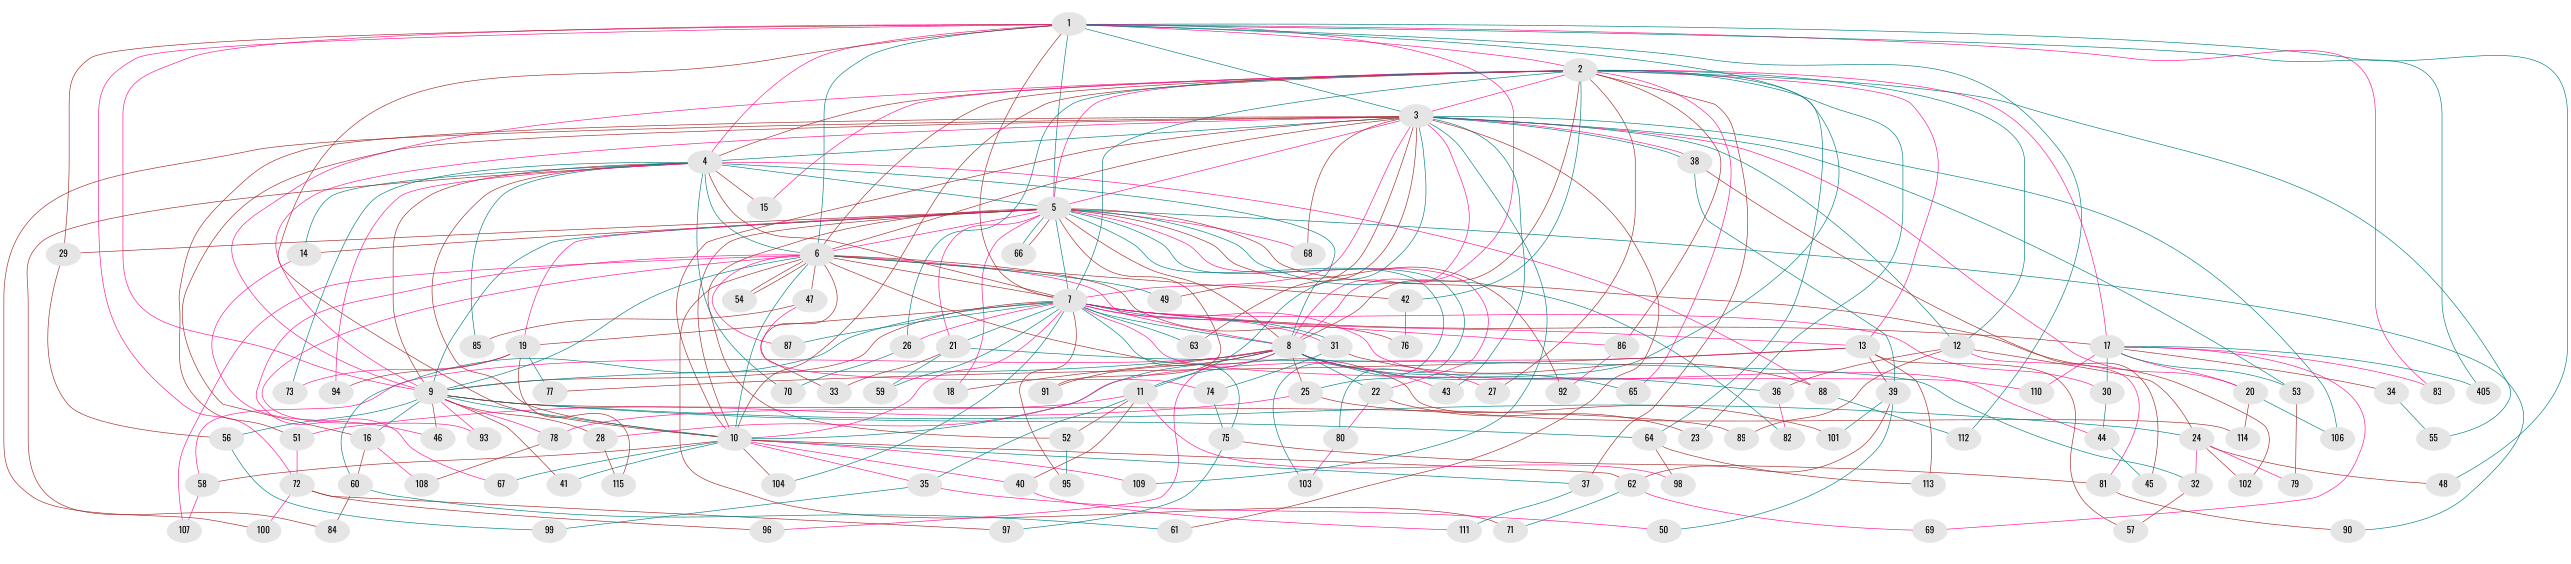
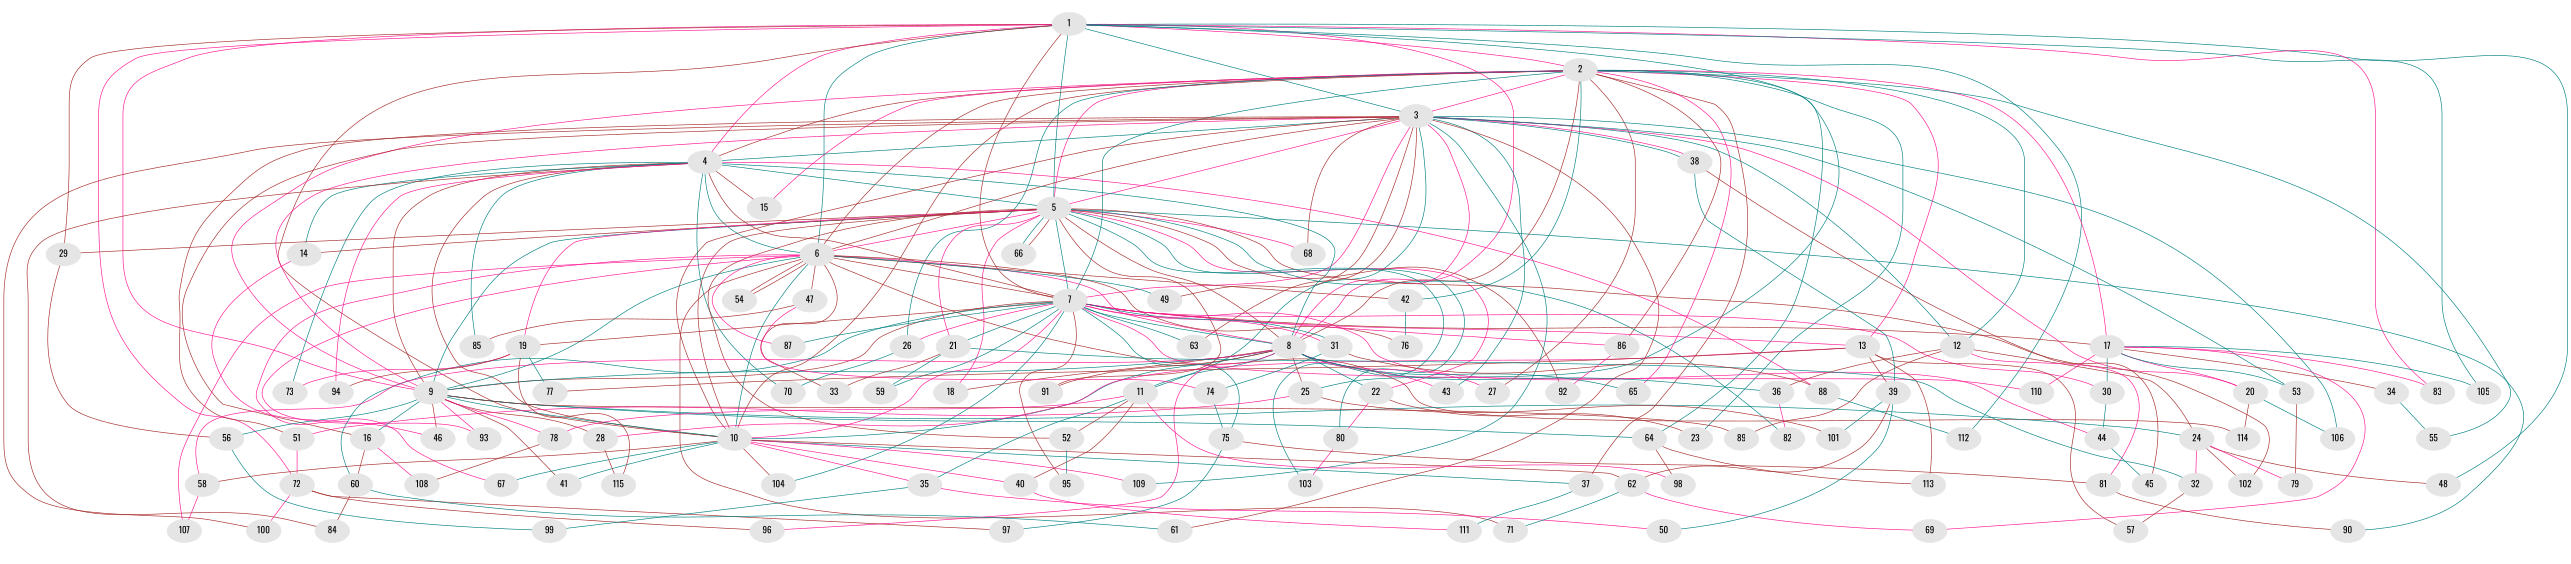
node "405": label "405" -> "105"
